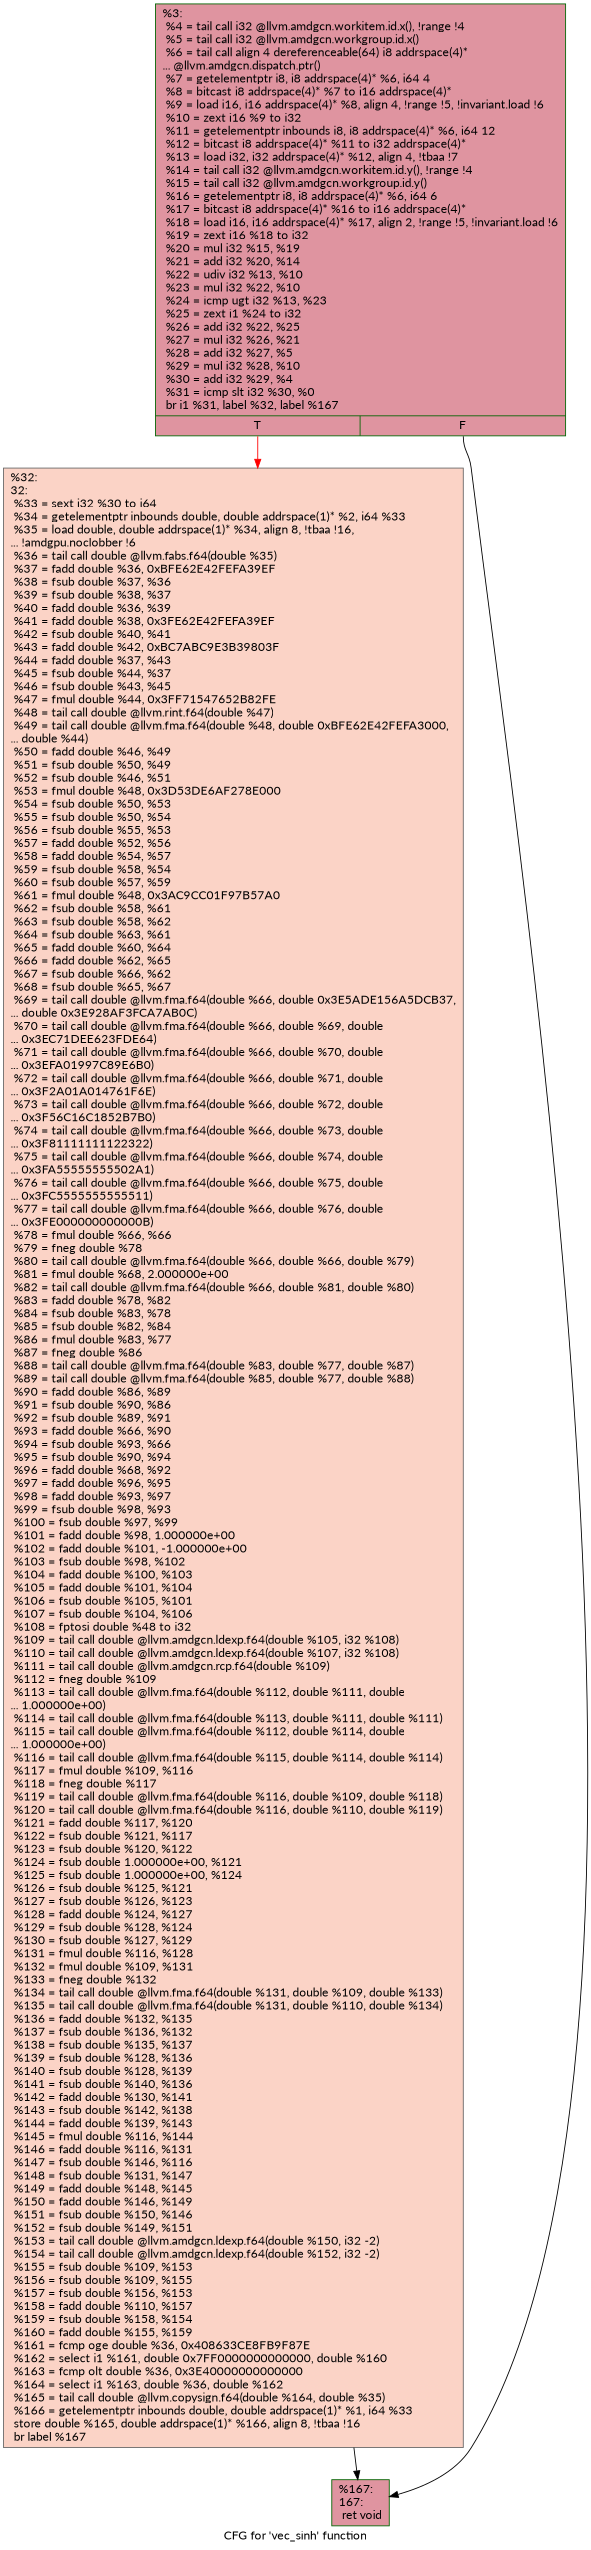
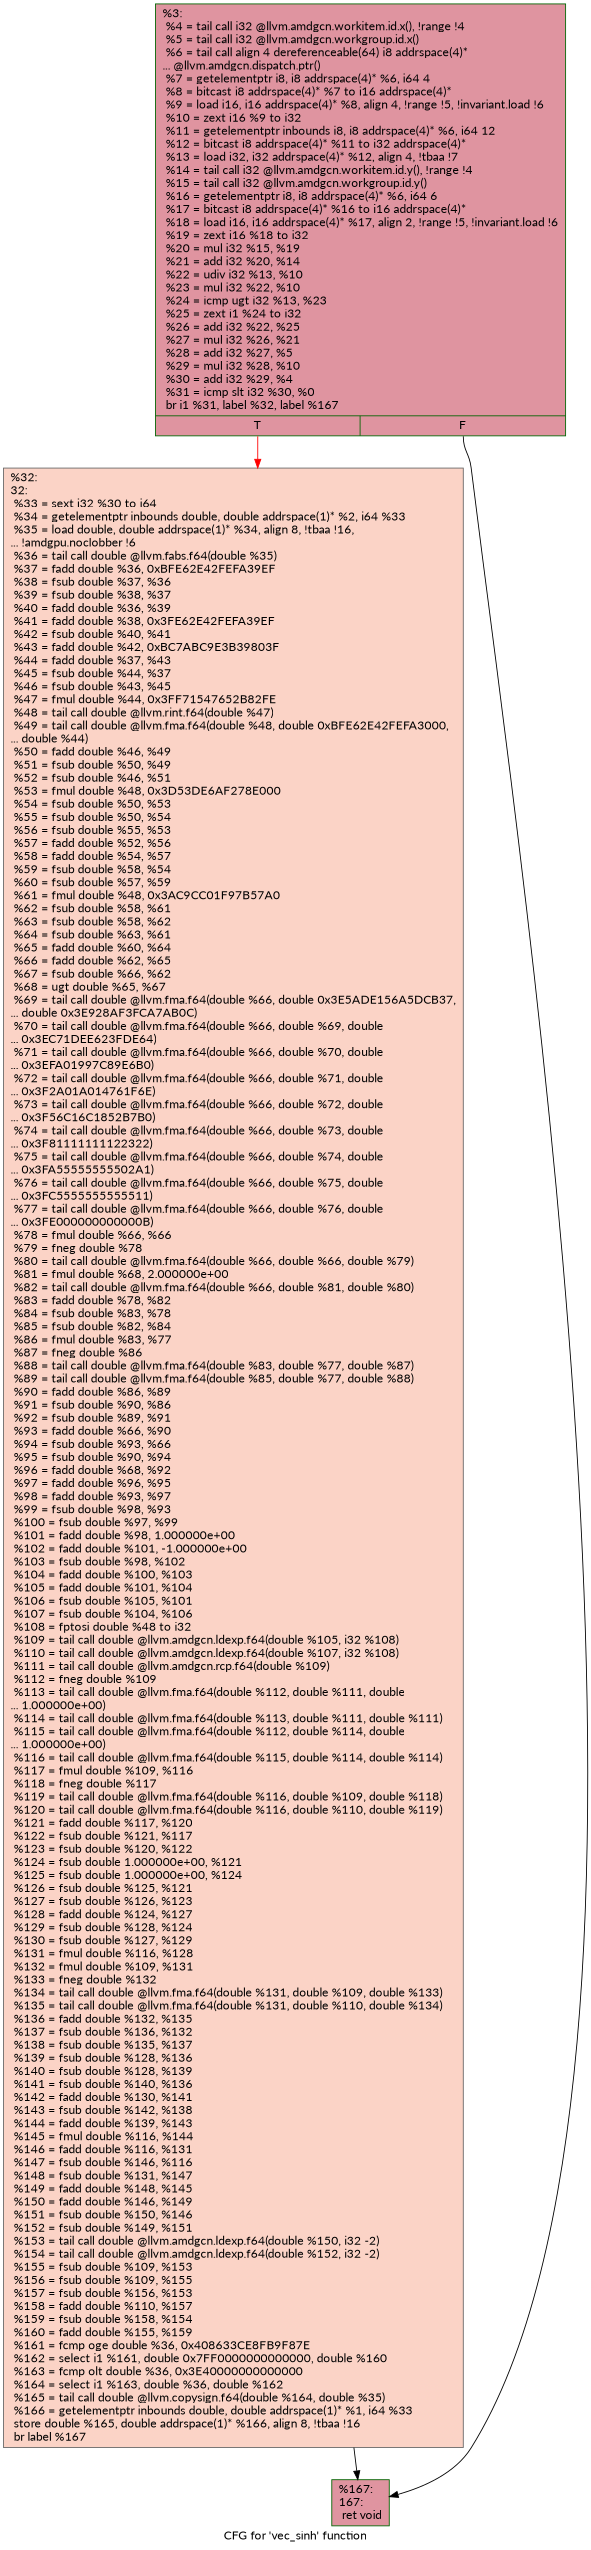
node "%32:": text "%68 = fsub double %65, %67" -> "%68 = ugt double %65, %67"
